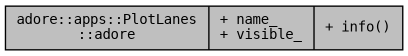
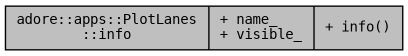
node "adore::apps::PlotLanes": text "::adore" -> "::info"
